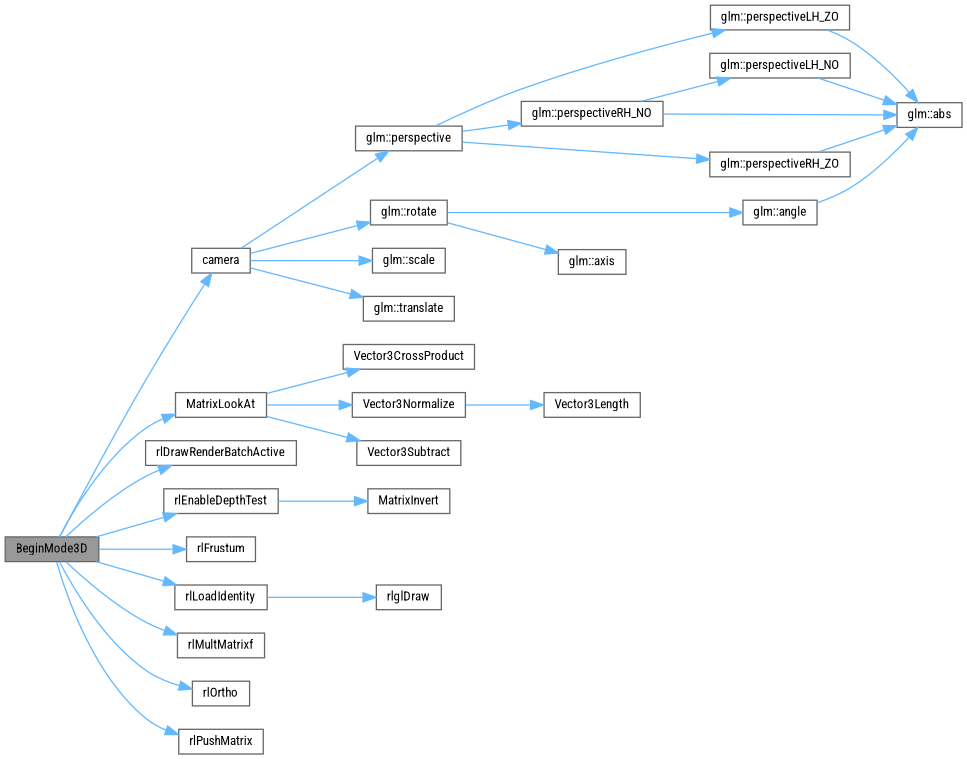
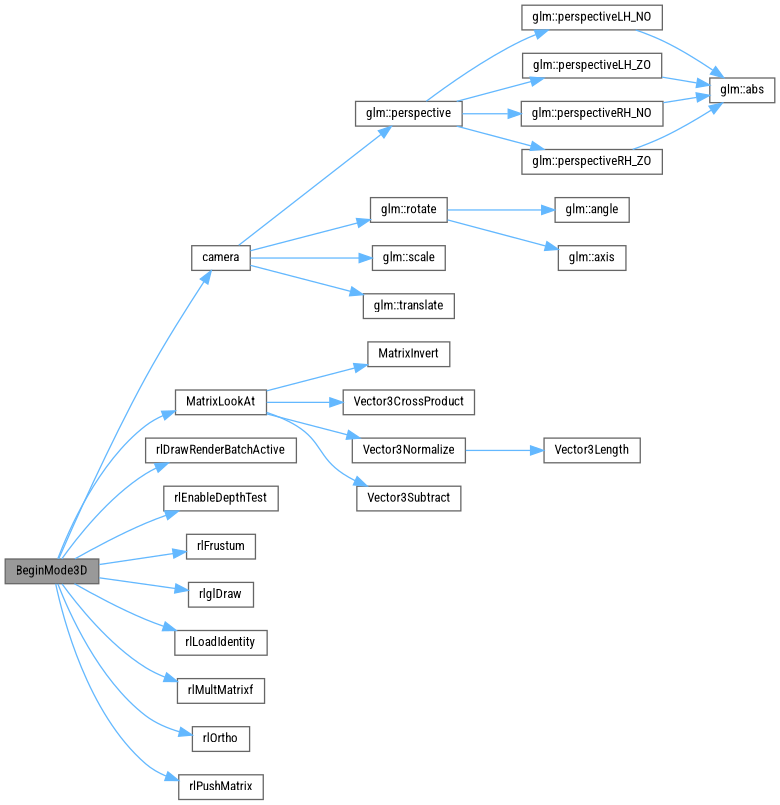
edge "glm::perspectiveRH_NO" -> "glm::perspectiveLH_NO": now "glm::perspective" -> "glm::perspectiveLH_NO"
edge "glm::angle" -> "glm::abs": removed
edge "rlEnableDepthTest" -> "MatrixInvert": now "MatrixLookAt" -> "MatrixInvert"
edge "rlLoadIdentity" -> "rlglDraw": now "BeginMode3D" -> "rlglDraw"
